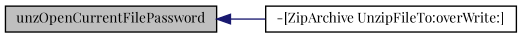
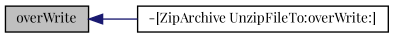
node "unzOpenCurrentFilePassword": label "unzOpenCurrentFilePassword" -> "overWrite"
